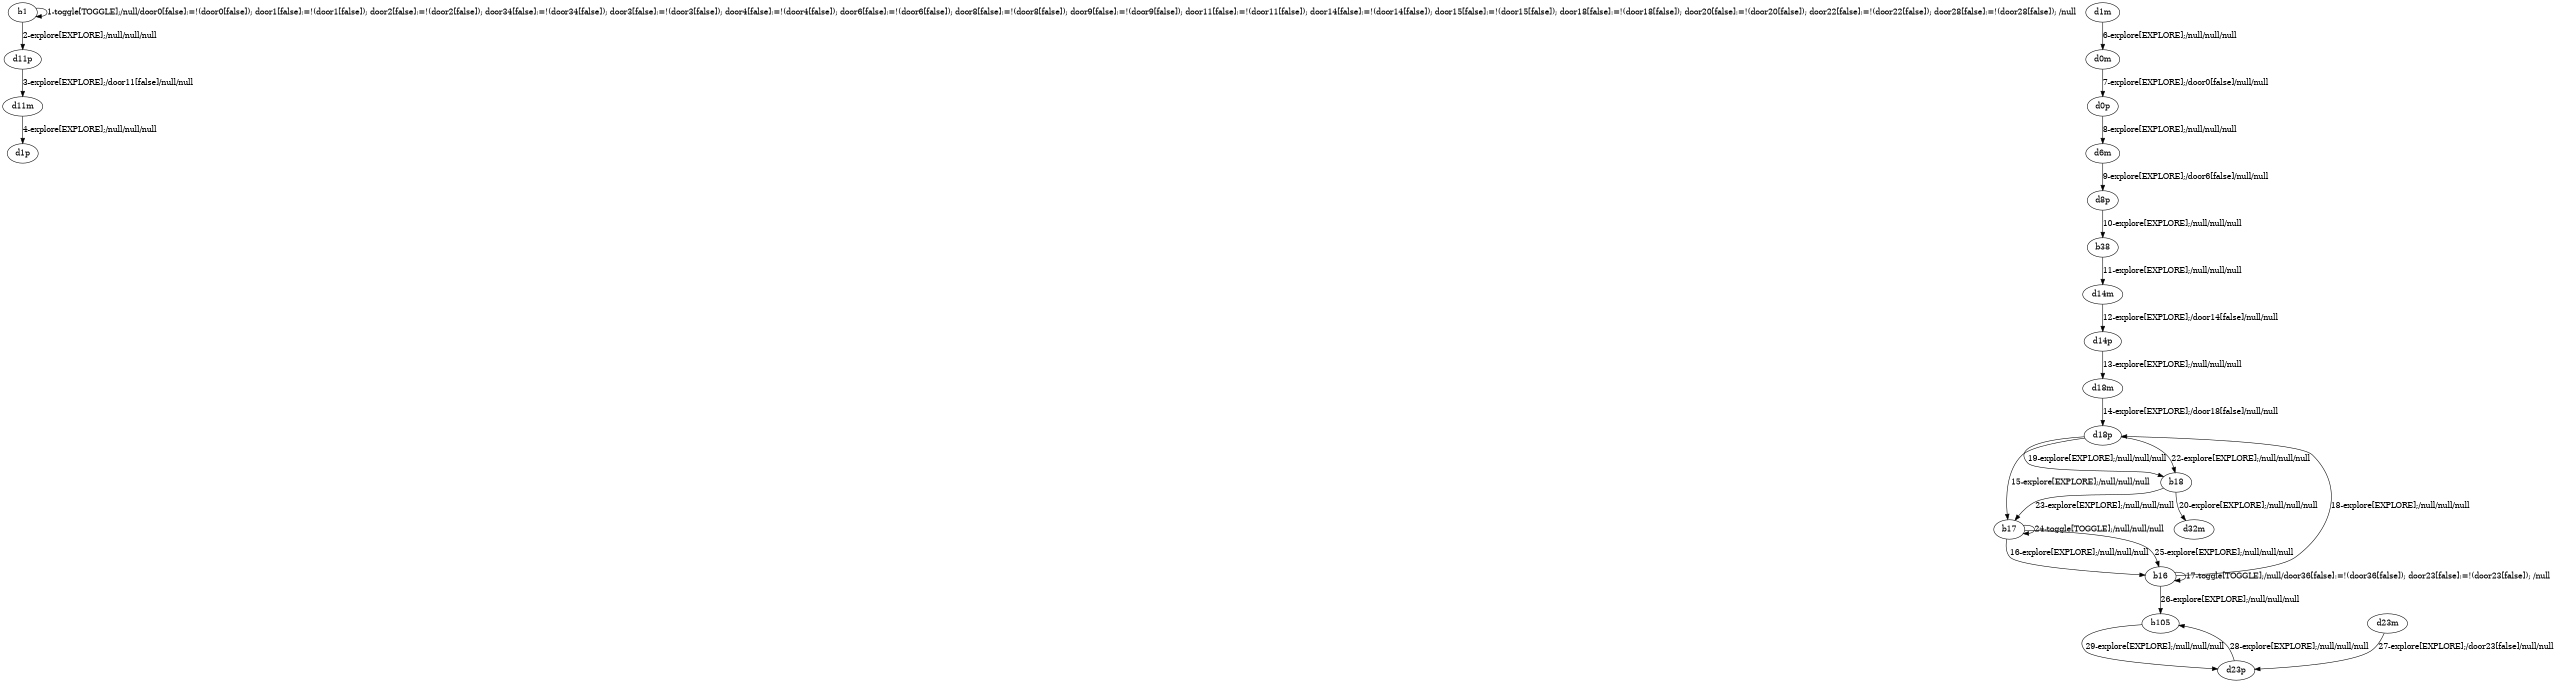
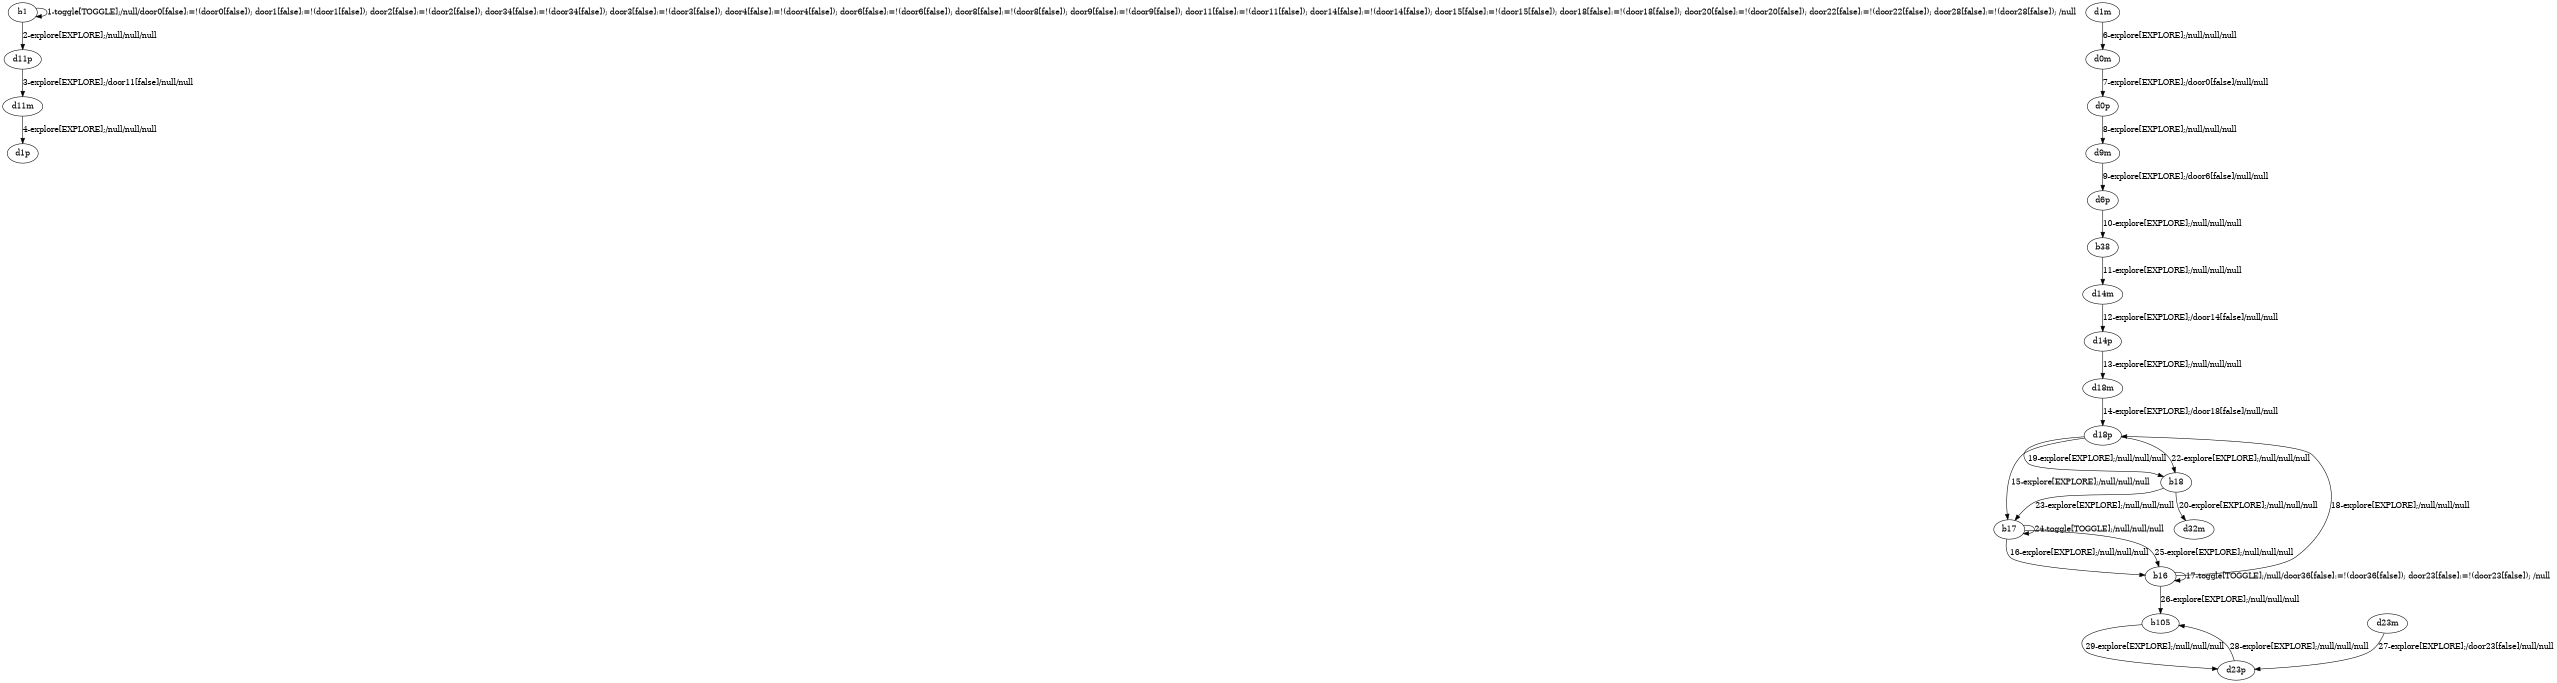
node "d6m": label "d6m" -> "d9m"
node "d8p": label "d8p" -> "d6p"
